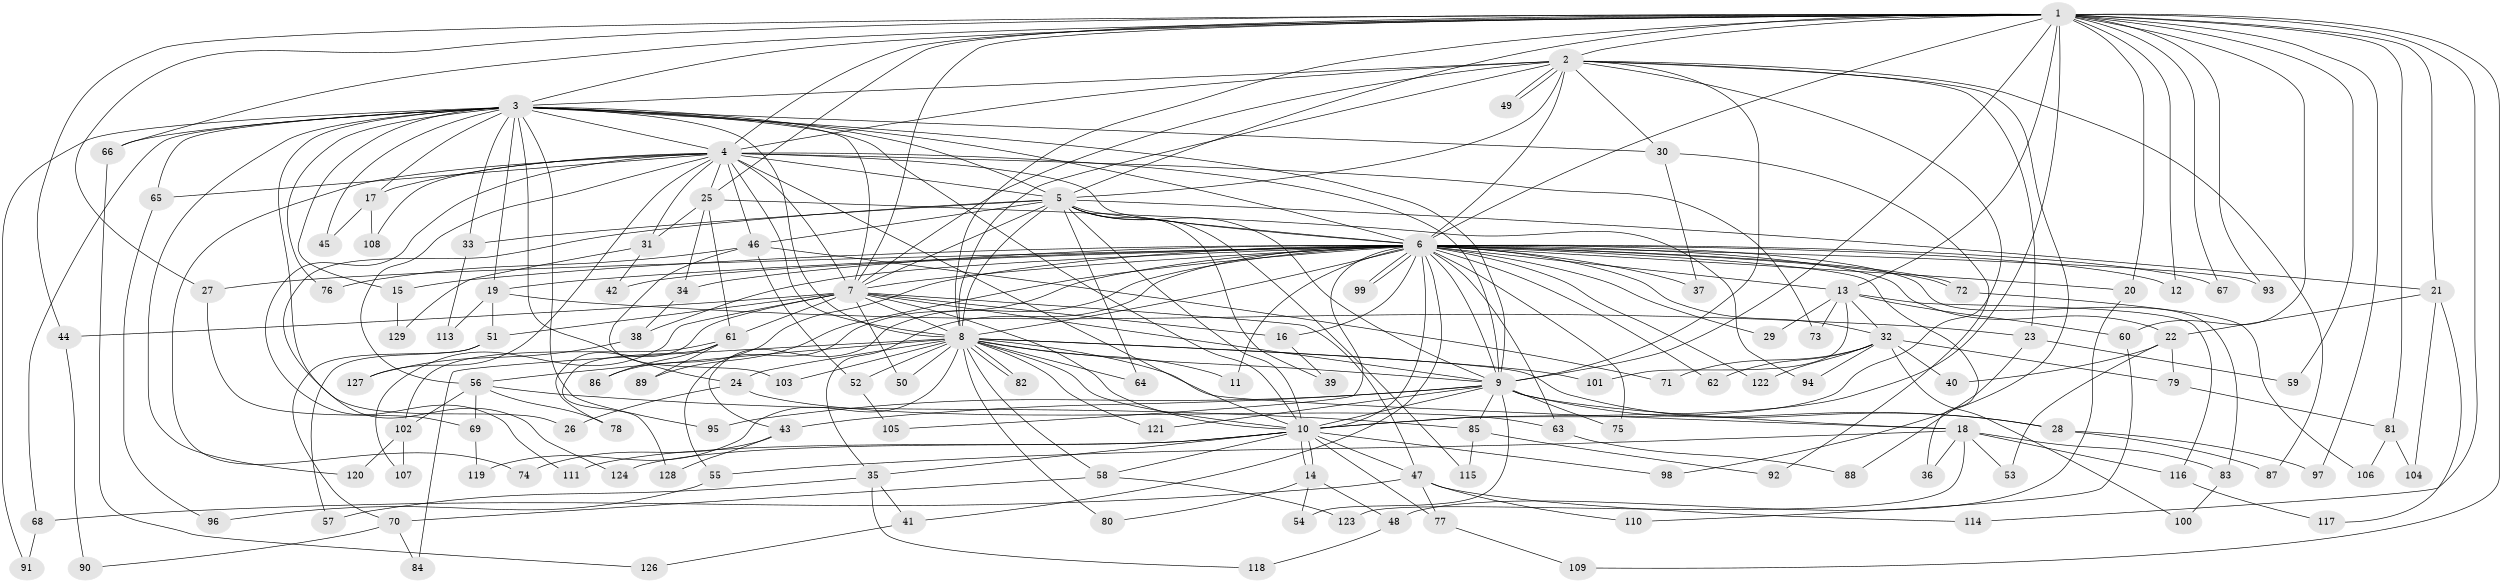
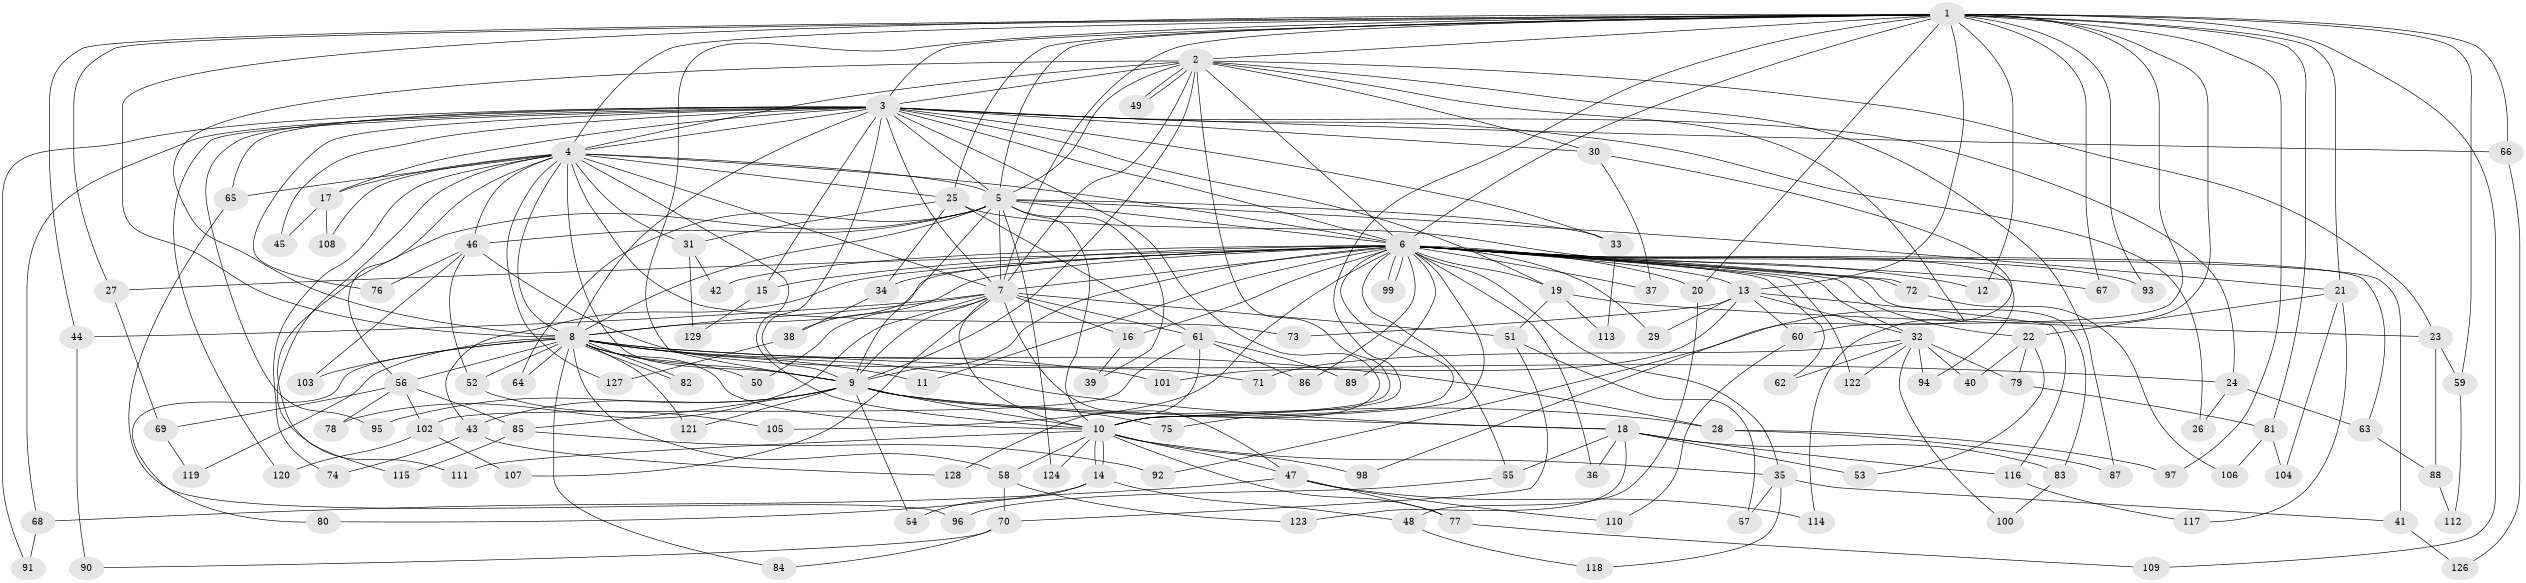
node "112": added
